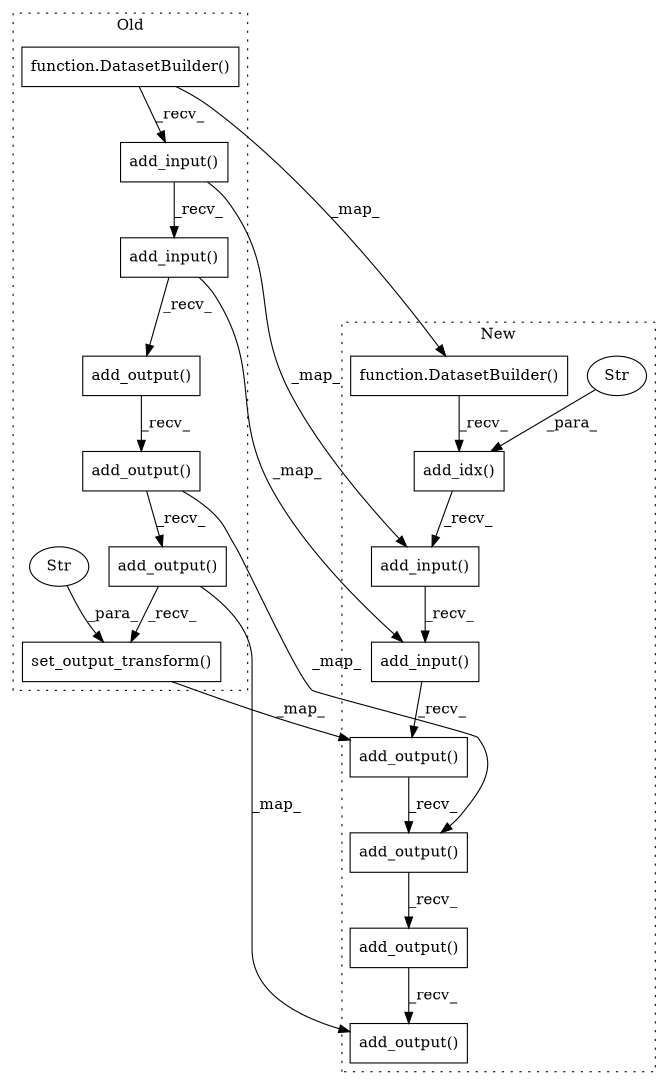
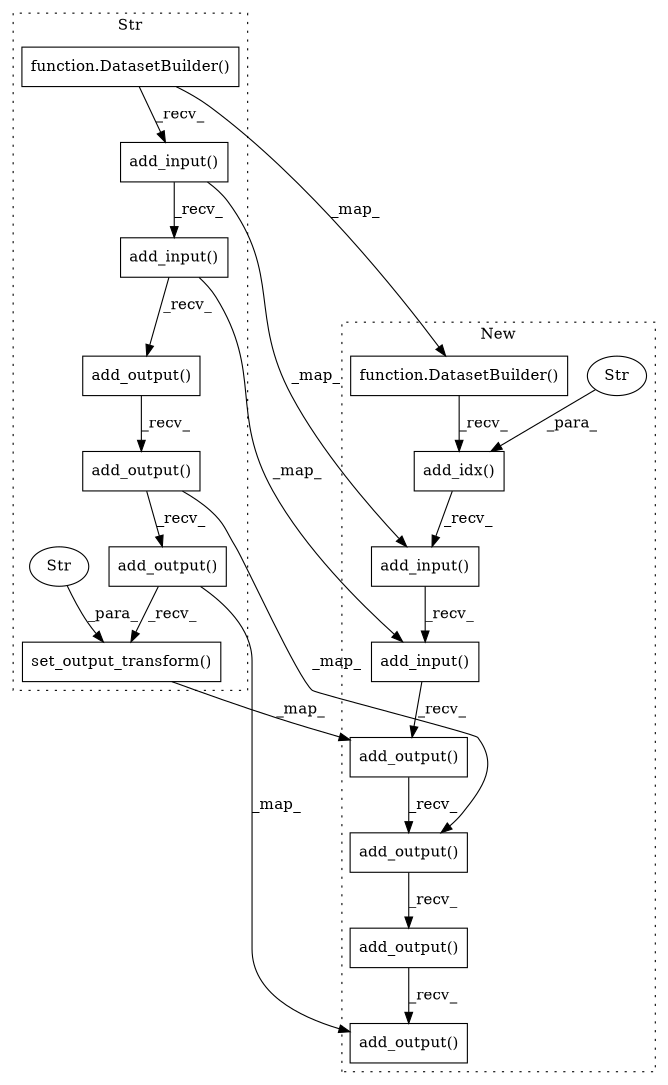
cluster "Old": label "Old" -> "Str"
